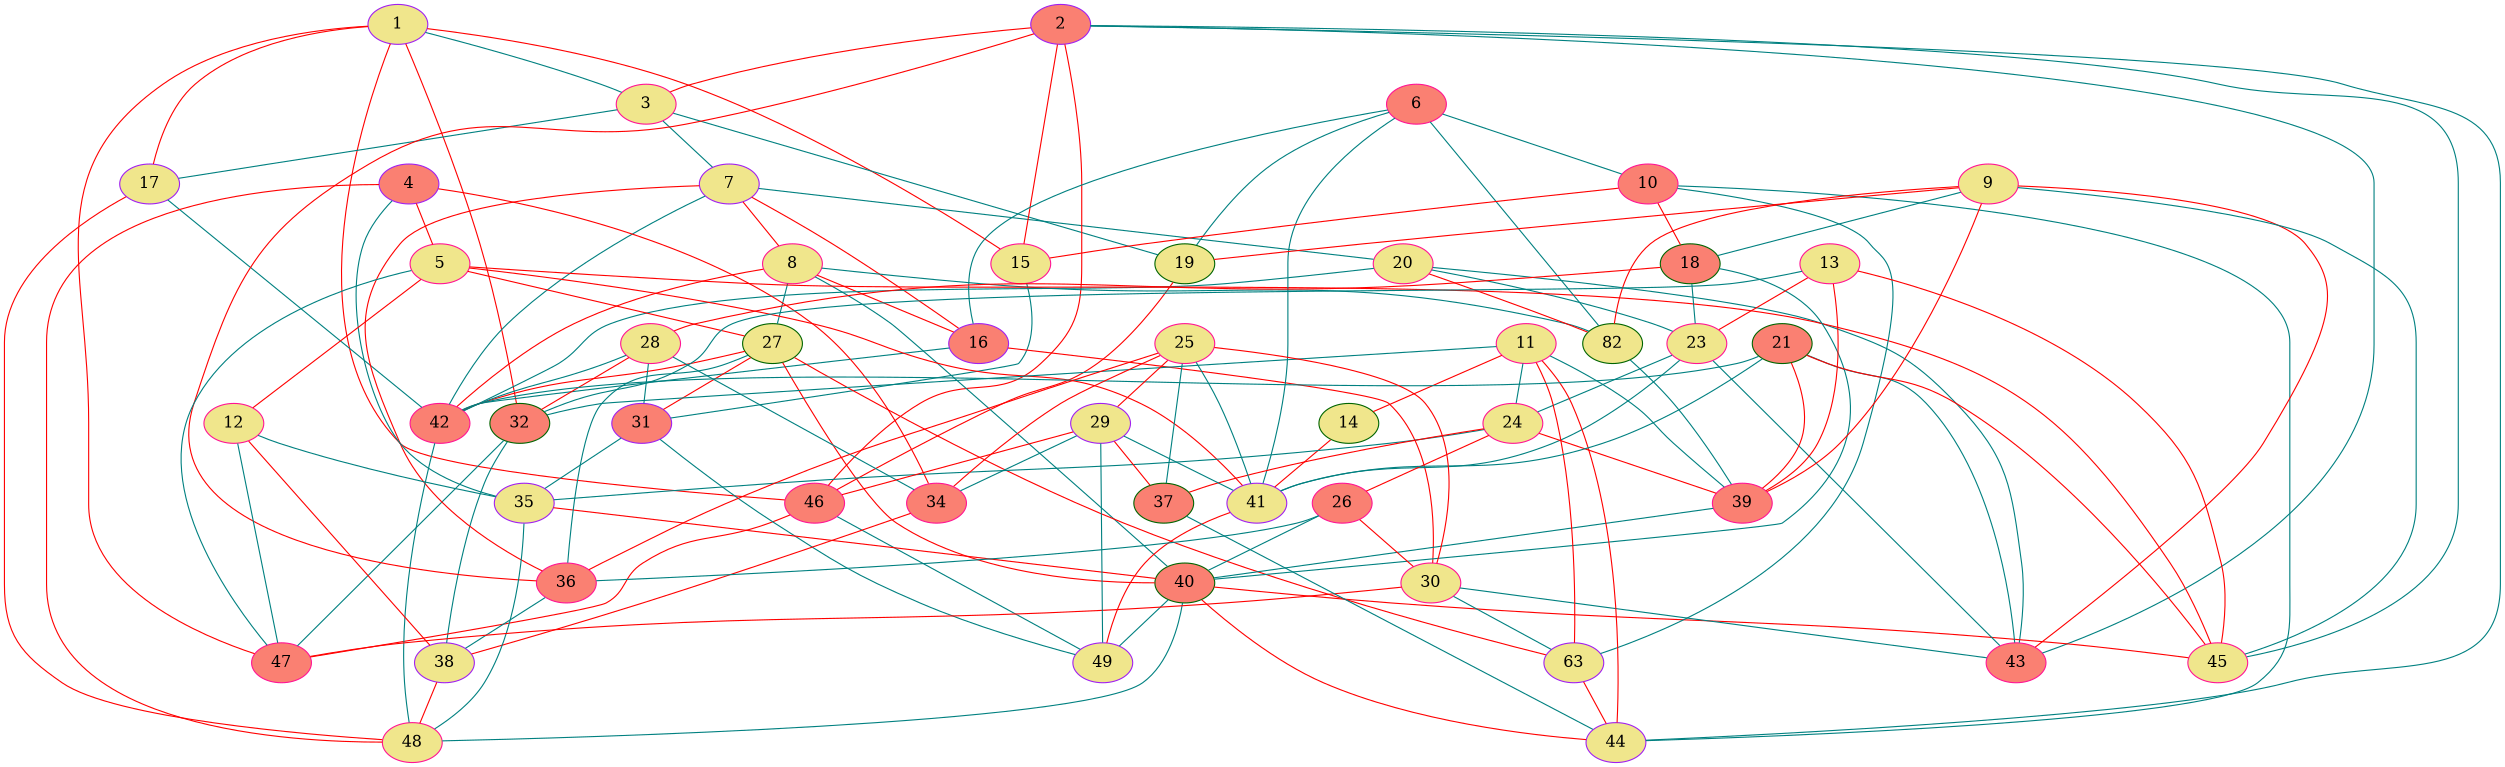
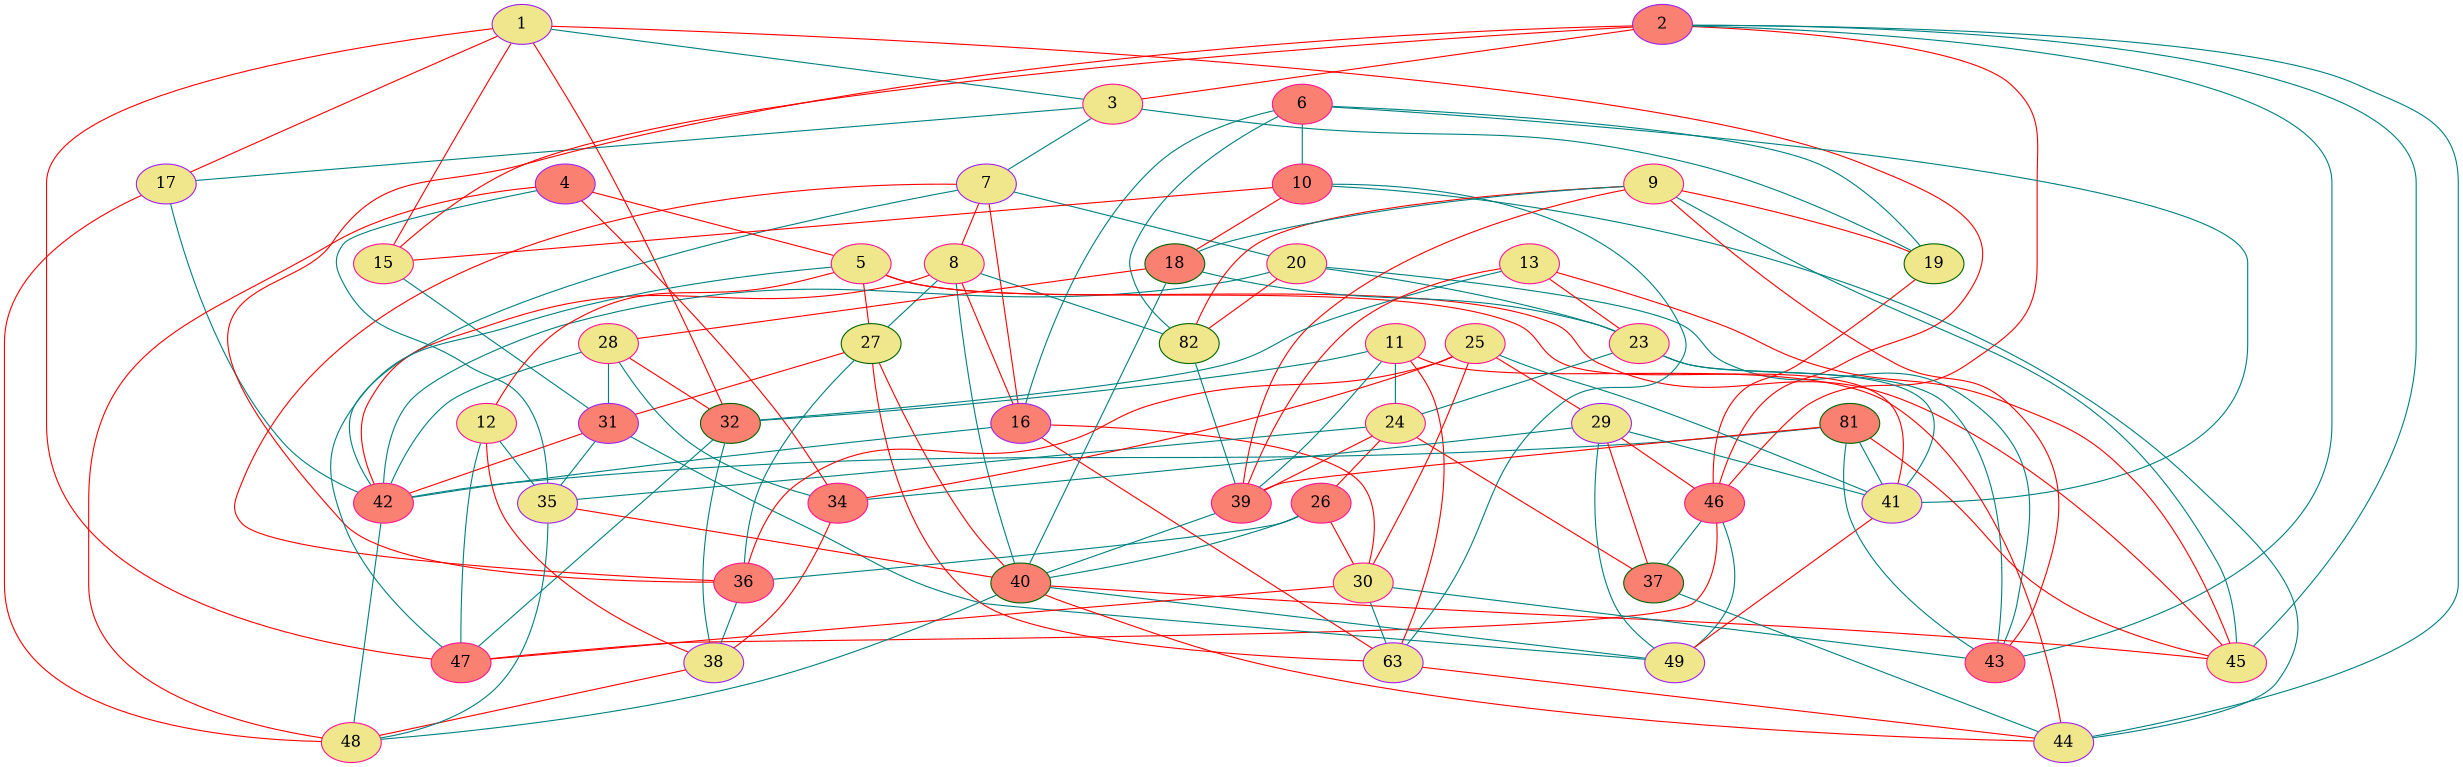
node "21": label "21" -> "81"
edge "27" -- "42": now "31" -- "42"
edge "25" -- "37": now "46" -- "37"
node "14": removed
edge "16" -- "63": added
